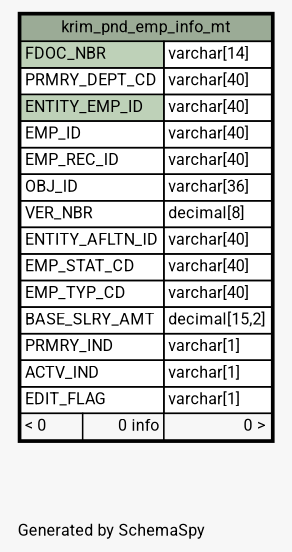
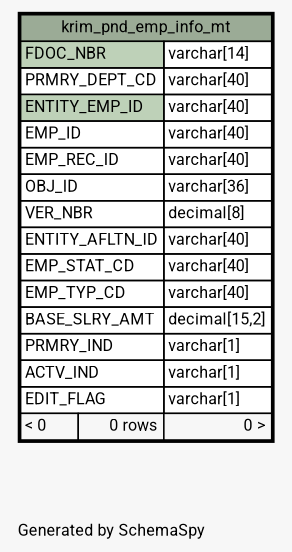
node "krim_pnd_emp_info_mt": text "0 info" -> "0 rows"
